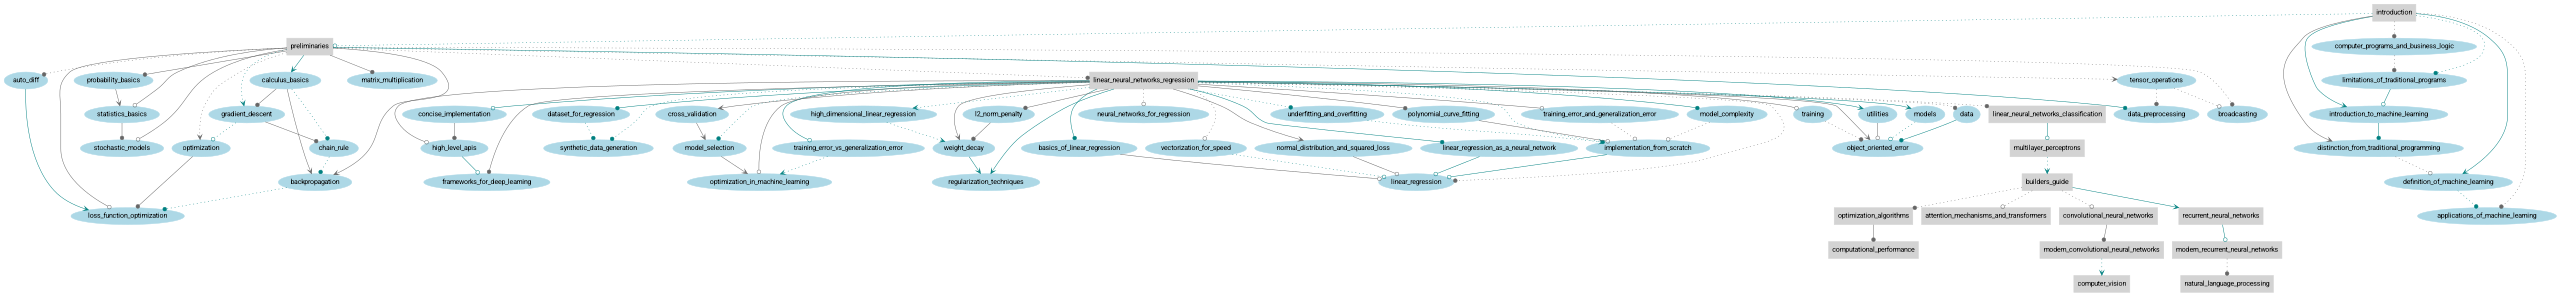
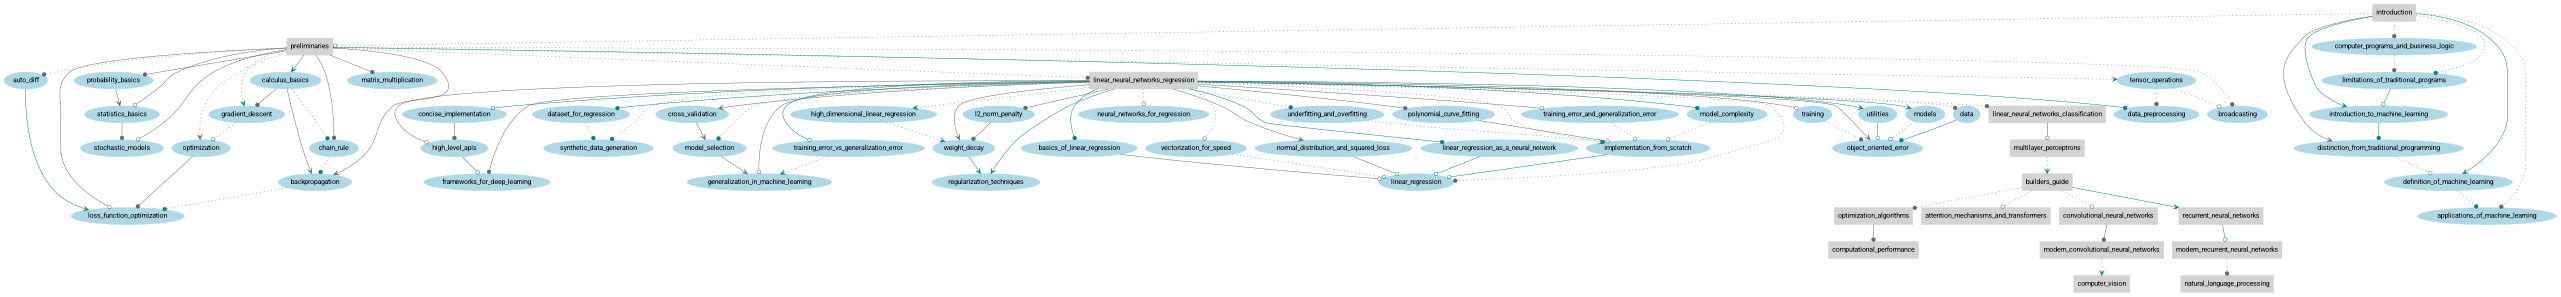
edge "gradient_descent" -> "chain_rule": now "preliminaries" -> "chain_rule"
node "optimization_in_machine_learning": label "optimization_in_machine_learning" -> "generalization_in_machine_learning"
